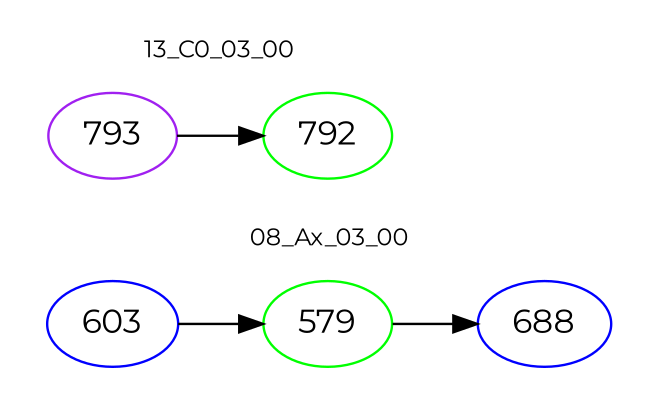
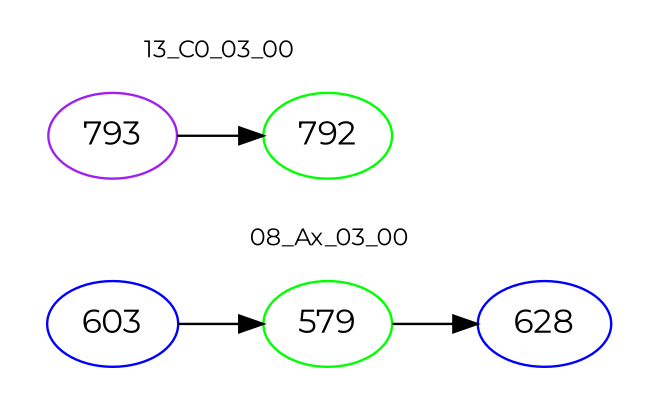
node "688": label "688" -> "628"
